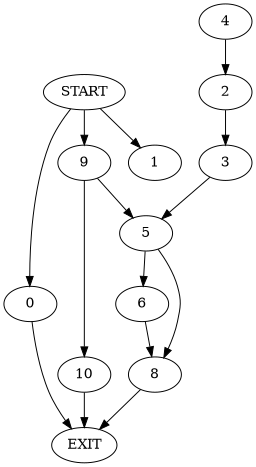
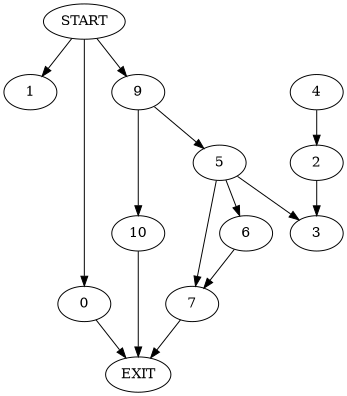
edge "3" -> "5": reversed
node "8": label "8" -> "7"
